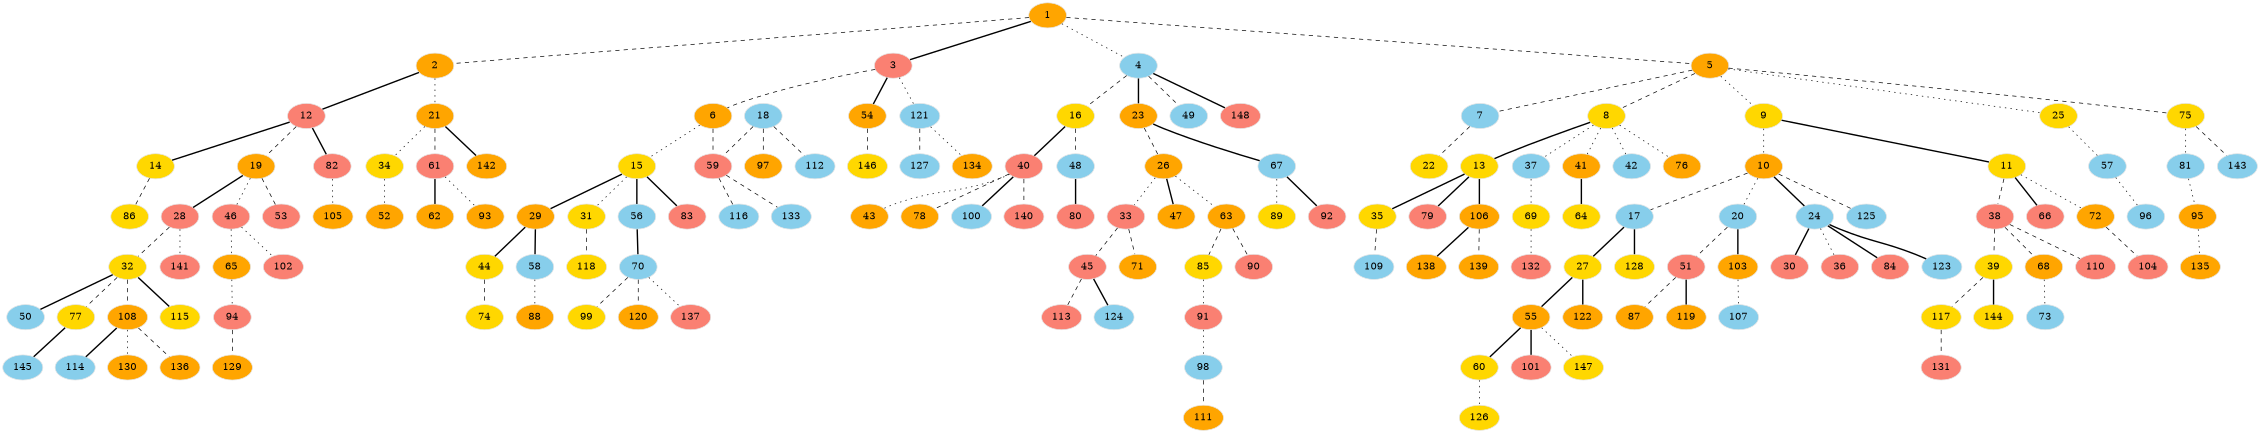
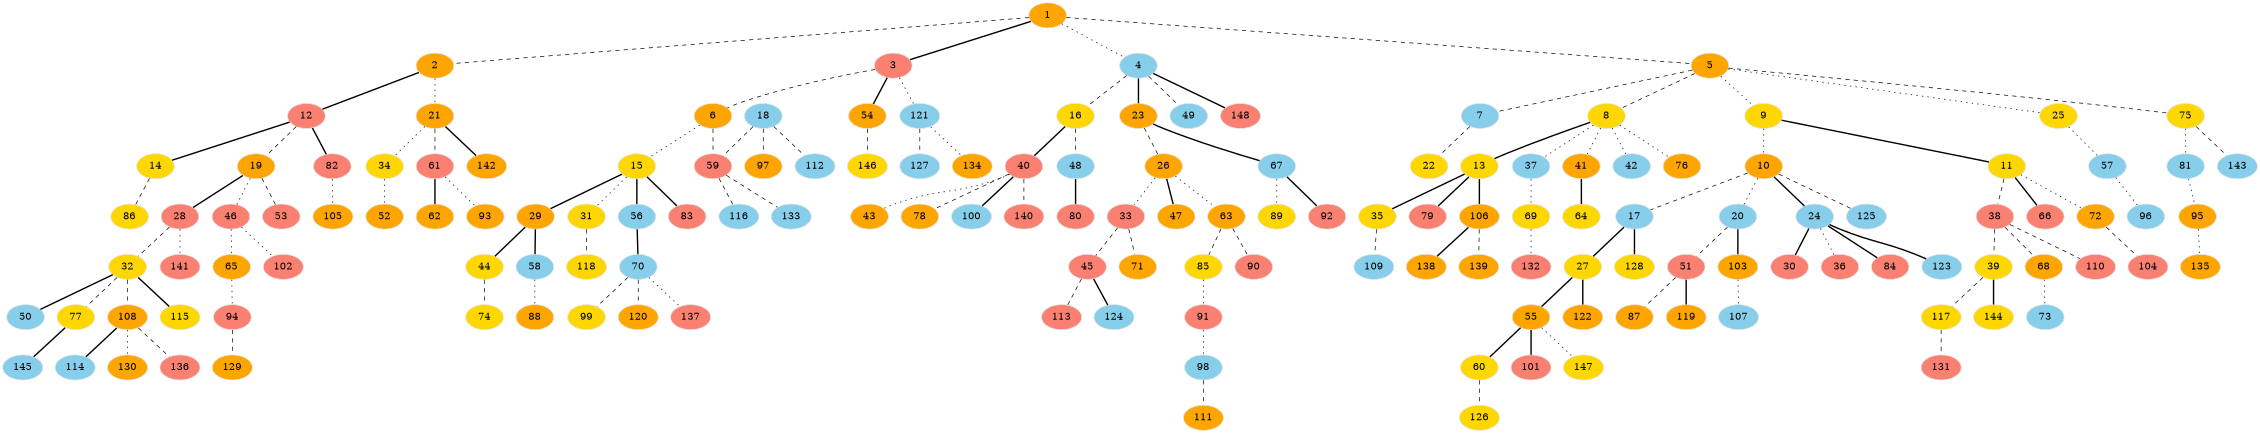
node "136": fillcolor orange -> salmon
edge "60" -- "126": style dotted -> dashed
